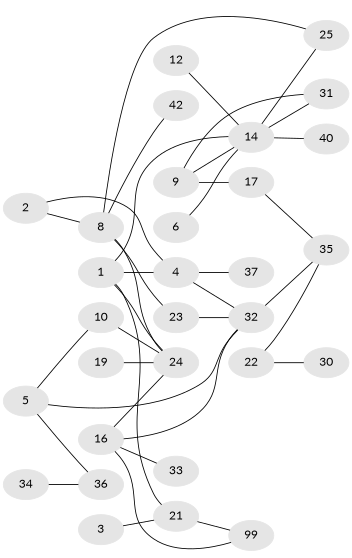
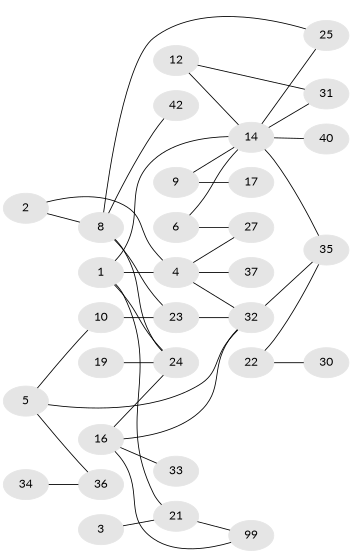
edge "31" -- "9": now "31" -- "12"
edge "17" -- "35": now "14" -- "35"
node "27": added
edge "10" -- "24": now "10" -- "23"
